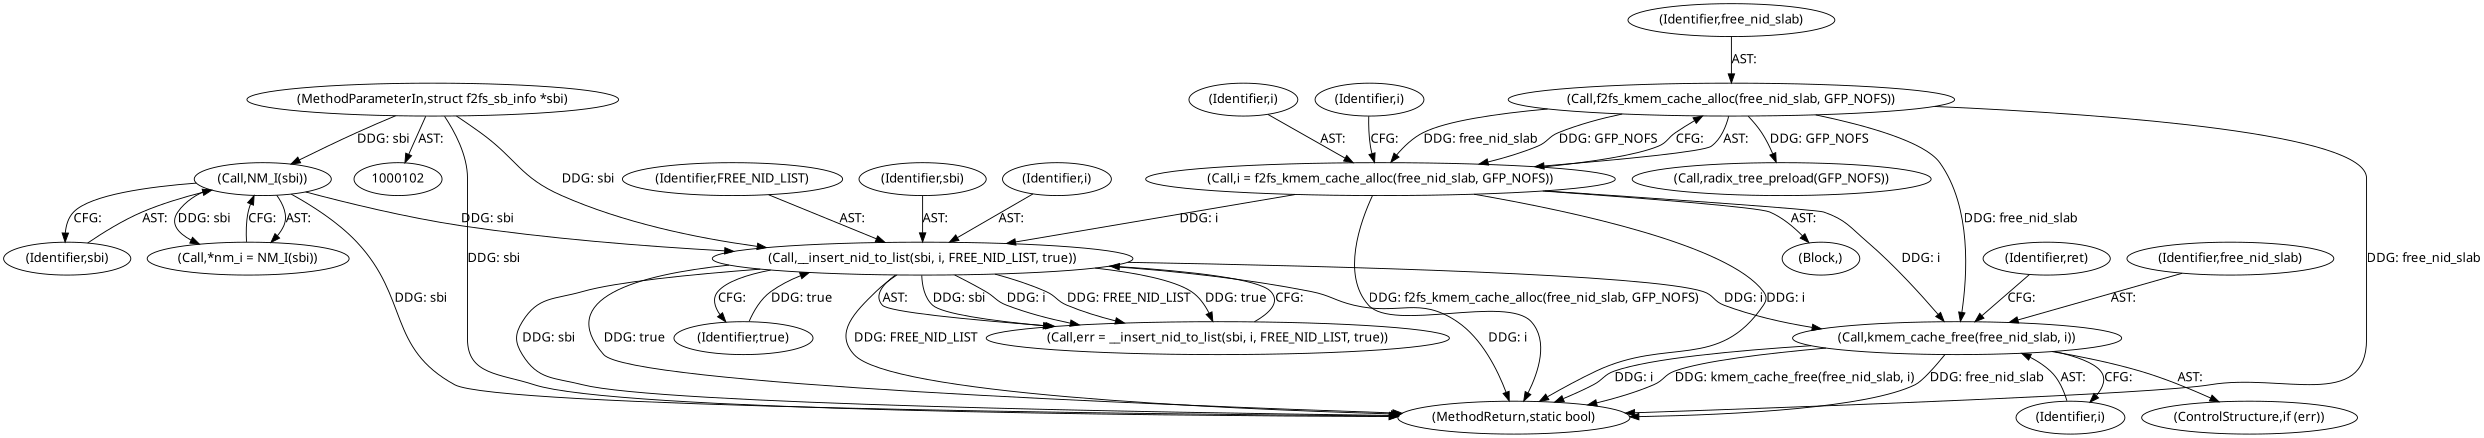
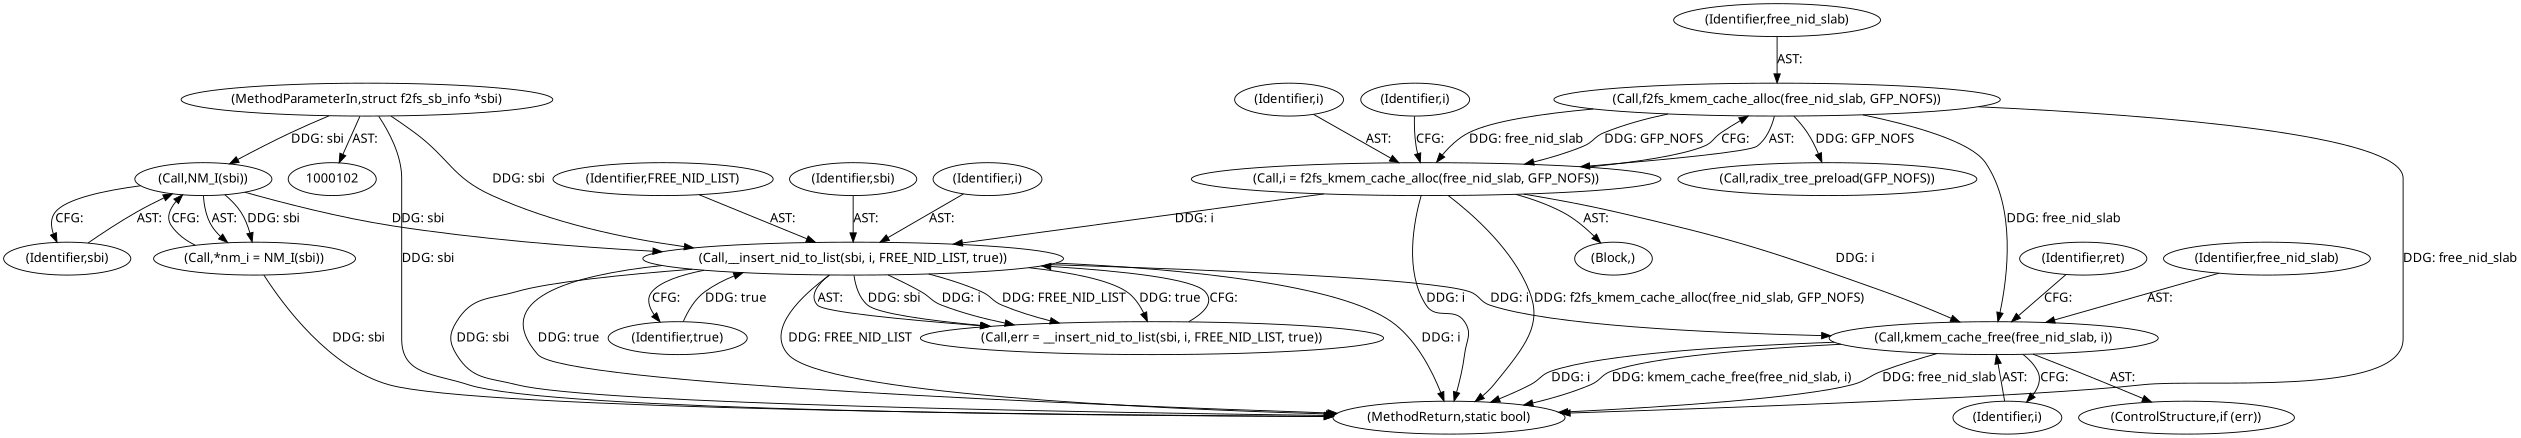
edge "(Call,NM_I(sbi))" -> "(MethodReturn,static bool)": now "(Call,*nm_i = NM_I(sbi))" -> "(MethodReturn,static bool)"
